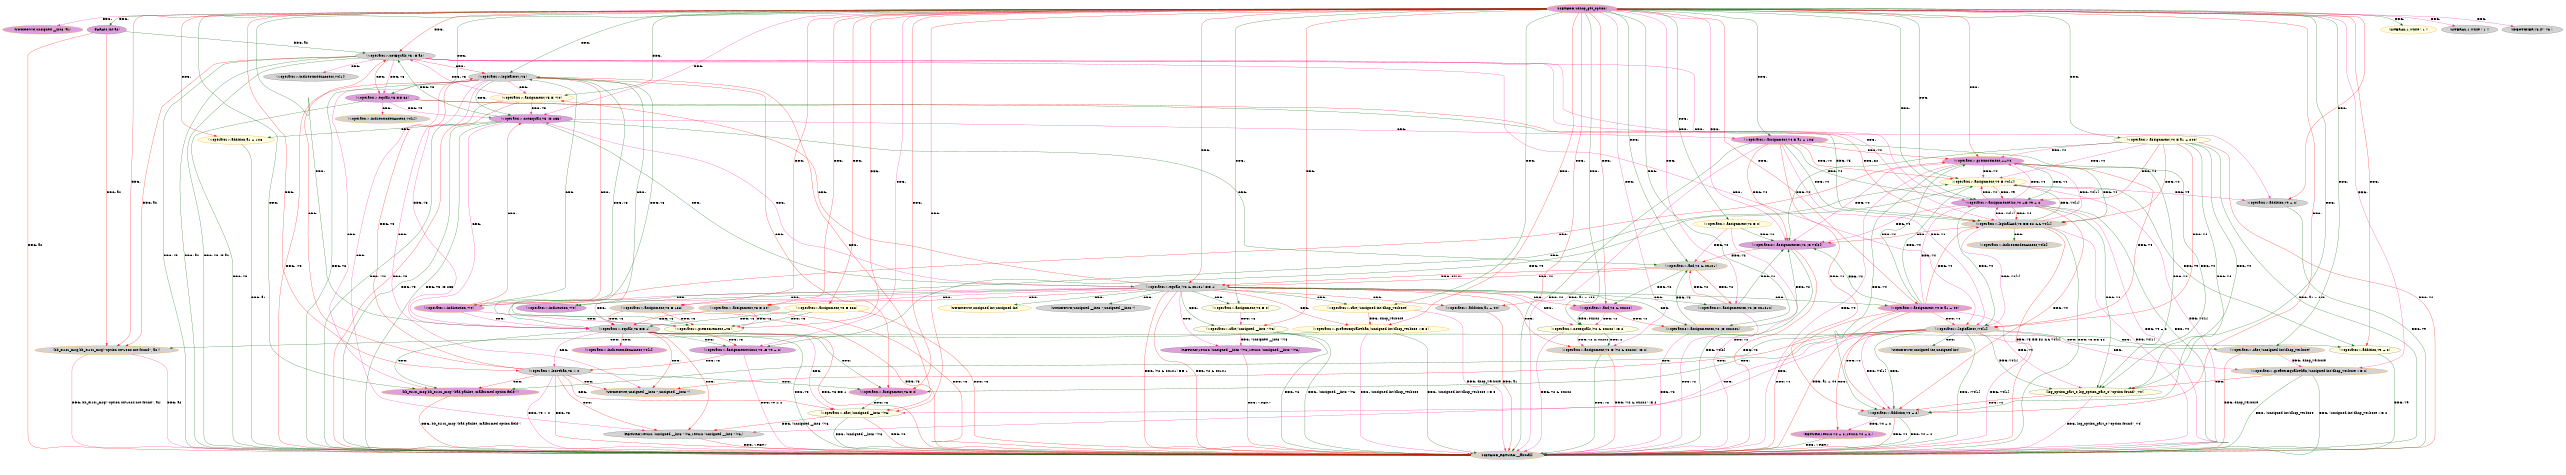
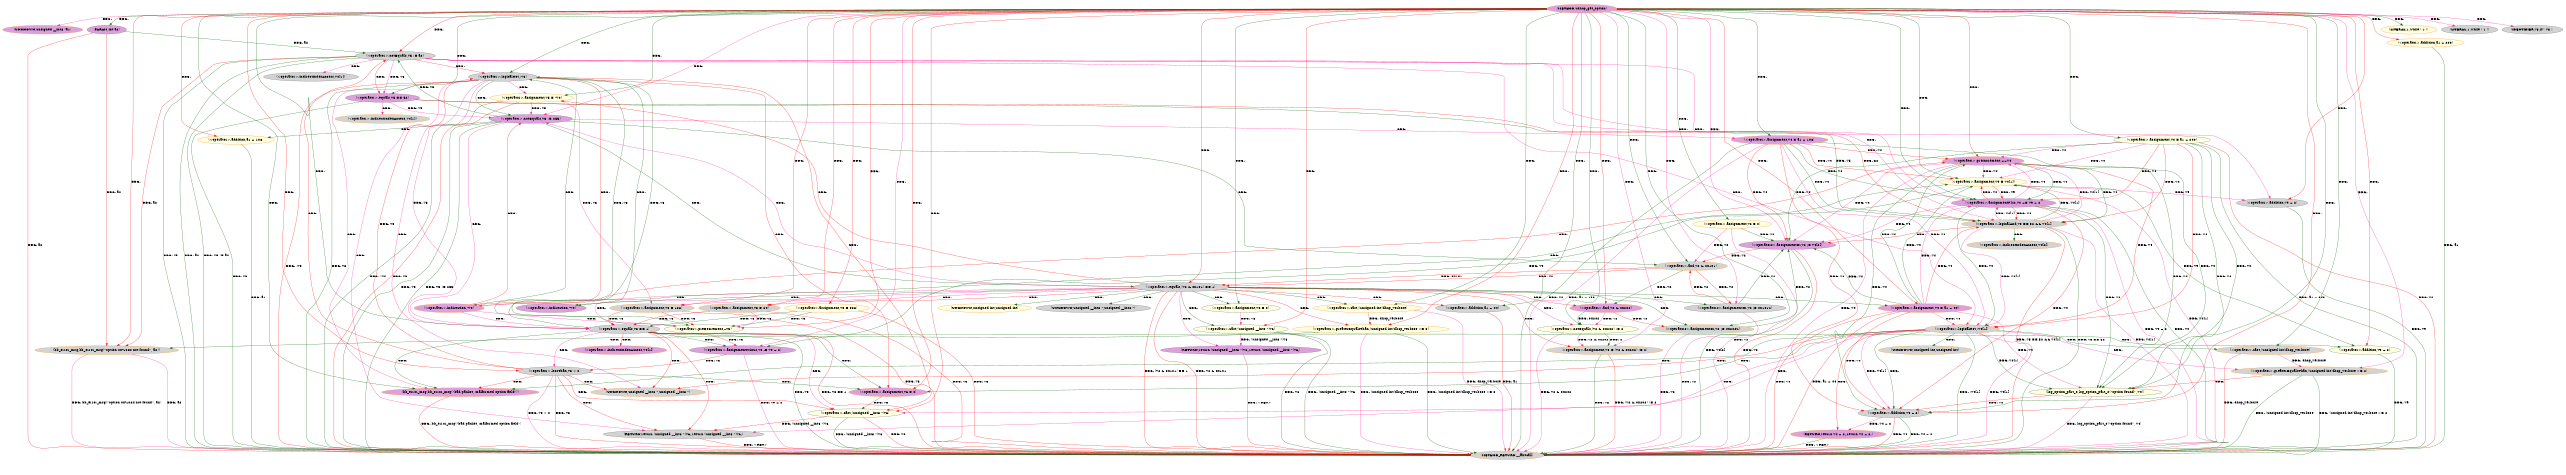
node "(<operator>.addition,a1 + 240)": added
edge "(<operator>.assignment,v5 = *v4)" -> "(<operator>.notEquals,v5 != a2)": now "(<operator>.assignment,v5 = *v4)" -> "(<operator>.assignment,v3 = 128)"
edge "(METHOD,udhcp_get_option)" -> "(<operator>.addition,a1 + 44)": color red -> darkgreen
edge "(<operators>.assignmentOr,v2 |= 0x202u)" -> "(<operator>.and,v2 & 0x101)": removed, label "DDG: v2"
